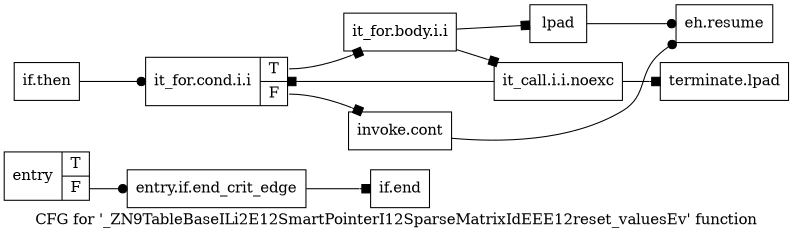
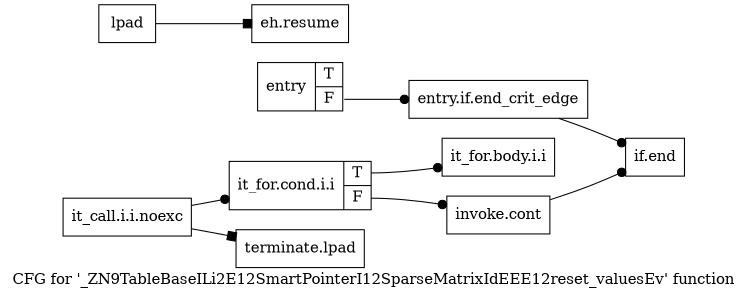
edge "lpad" -> "eh.resume": arrowhead dot -> box
edge "it_for.body.i.i" -> "lpad": removed
edge "it_for.body.i.i" -> "it_call.i.i.noexc": removed
edge "it_for.cond.i.i" -> "it_for.body.i.i": arrowhead box -> dot
node "if.then": removed
edge "it_call.i.i.noexc" -> "it_for.cond.i.i": arrowhead box -> dot
edge "it_for.cond.i.i" -> "invoke.cont": arrowhead box -> dot
edge "invoke.cont" -> "eh.resume": now "invoke.cont" -> "if.end"
edge "entry.if.end_crit_edge" -> "if.end": arrowhead box -> dot
